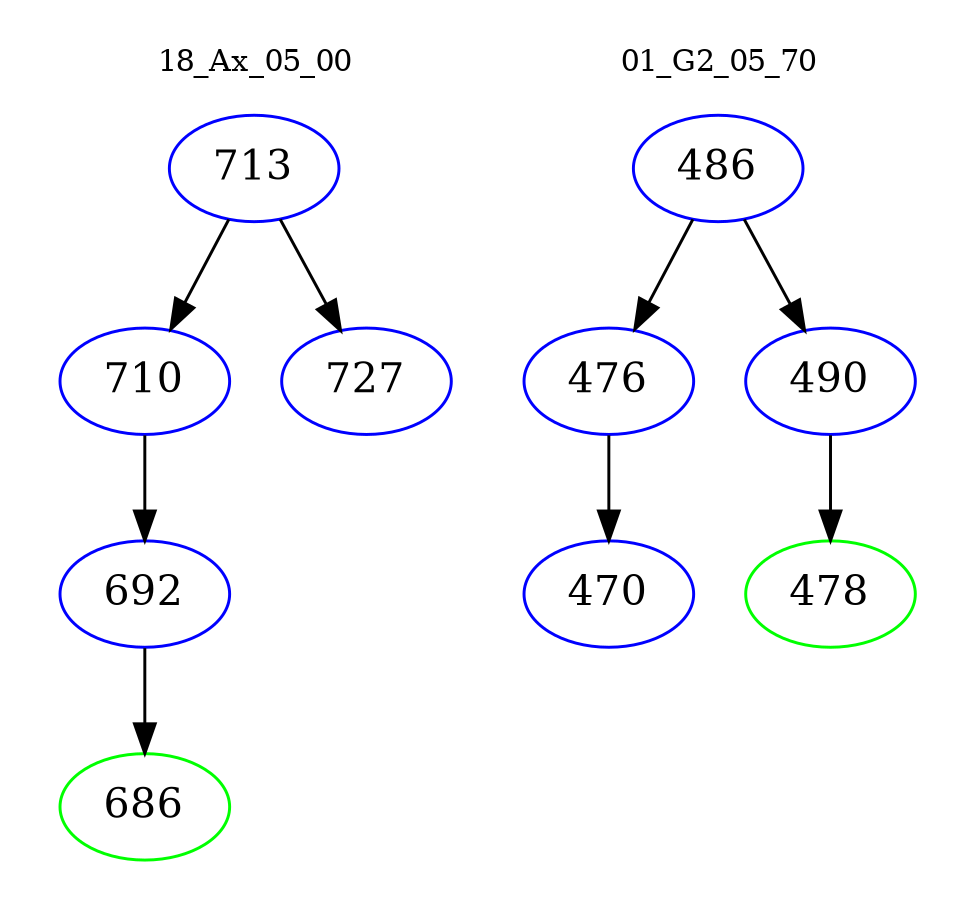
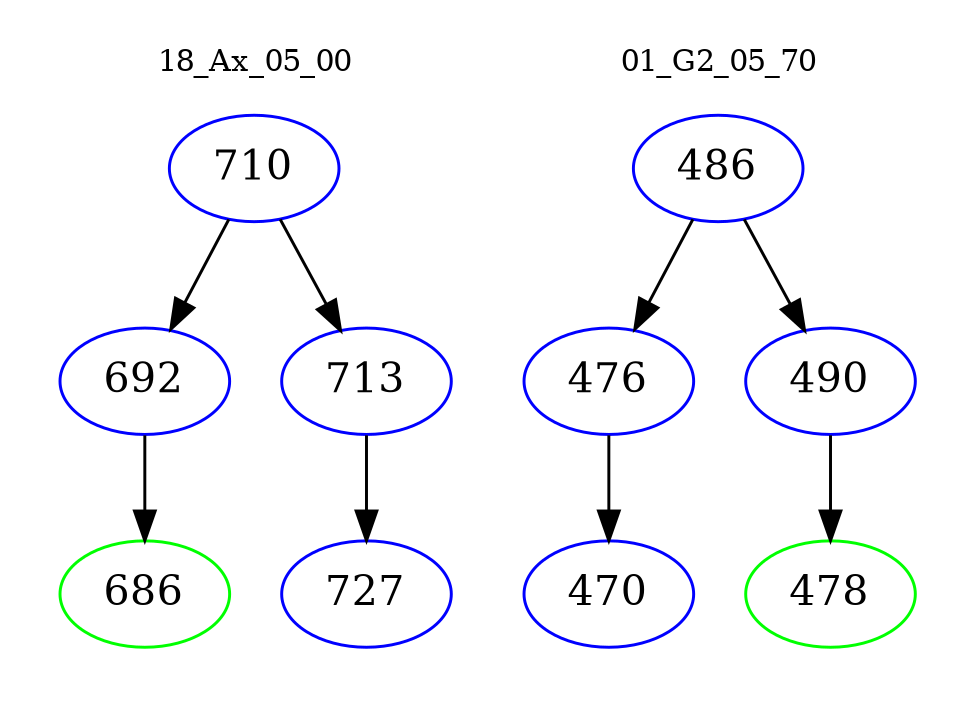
edge "713" -> "710": reversed
